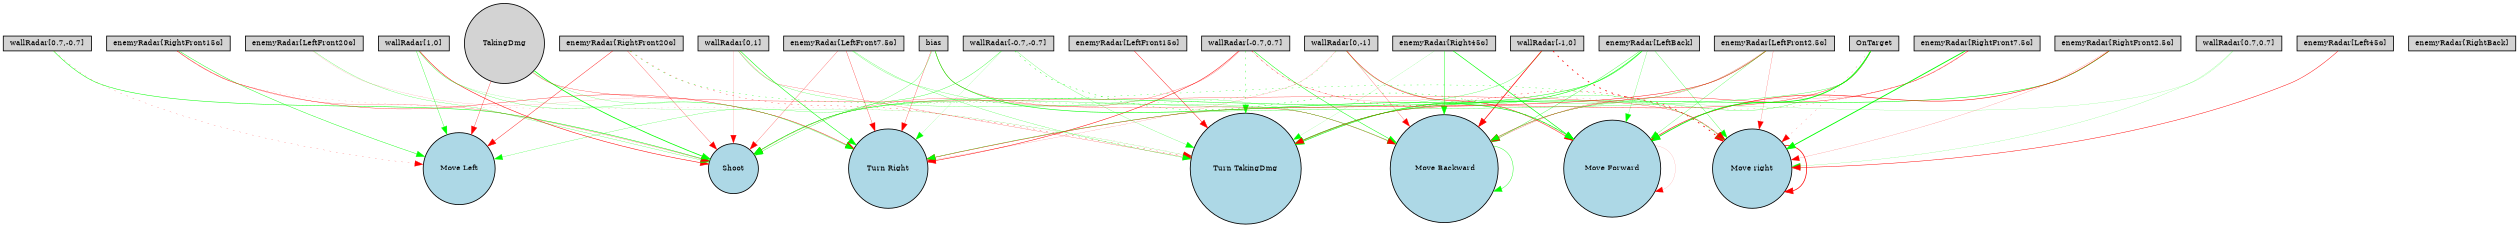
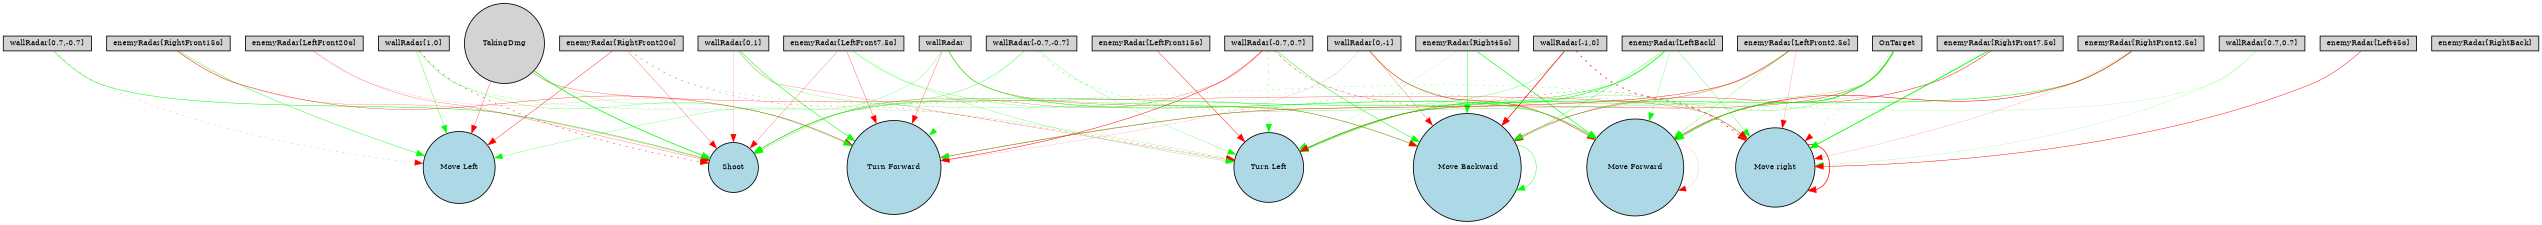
node "bias": label "bias" -> "wallRadar"
edge "enemyRadar[LeftFront20ø]" -> "Shoot": color green -> red
edge "wallRadar[1,0]" -> "Shoot": style solid -> dotted
node "Turn Right": label "Turn Right" -> "Turn Forward"
node "Turn TakingDmg": label "Turn TakingDmg" -> "Turn Left"
